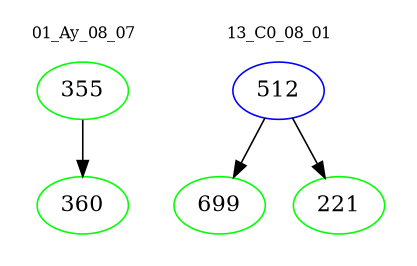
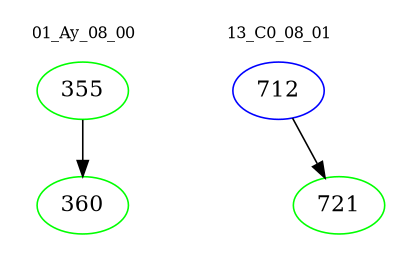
cluster "01_Ay_08_07": label "01_Ay_08_07" -> "01_Ay_08_00"
node "512": label "512" -> "712"
node "699": removed
node "221": label "221" -> "721"
